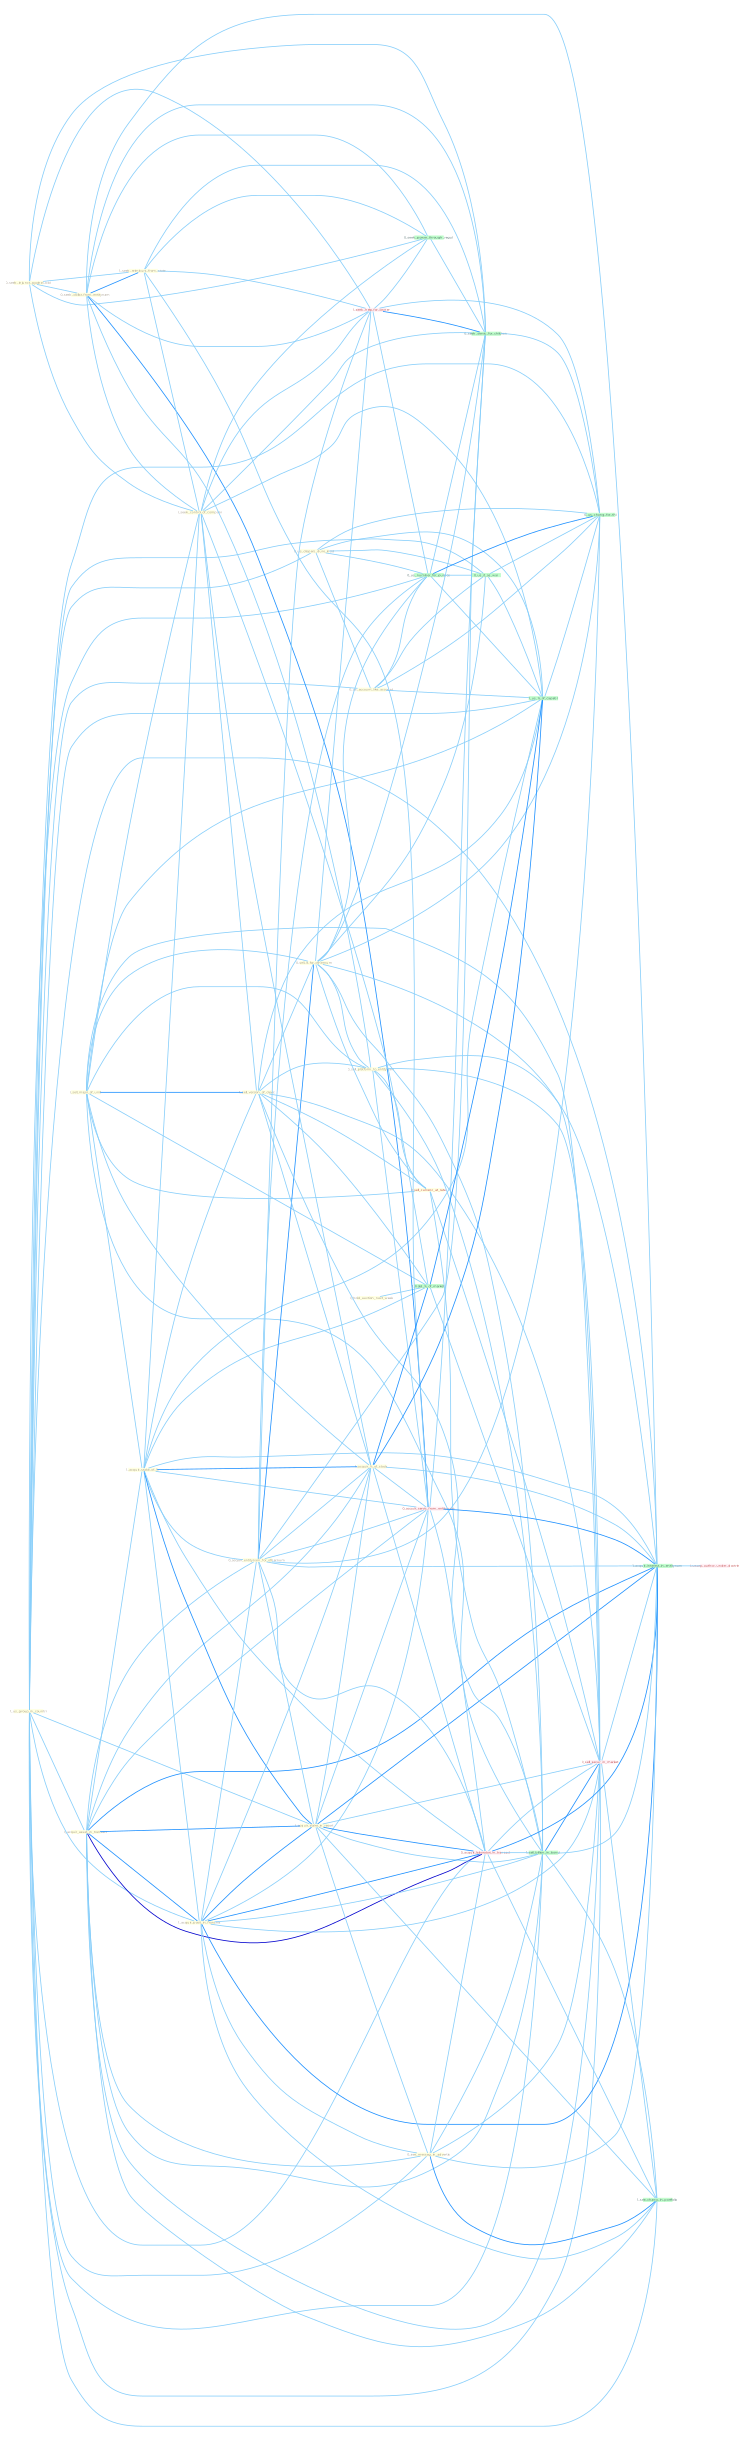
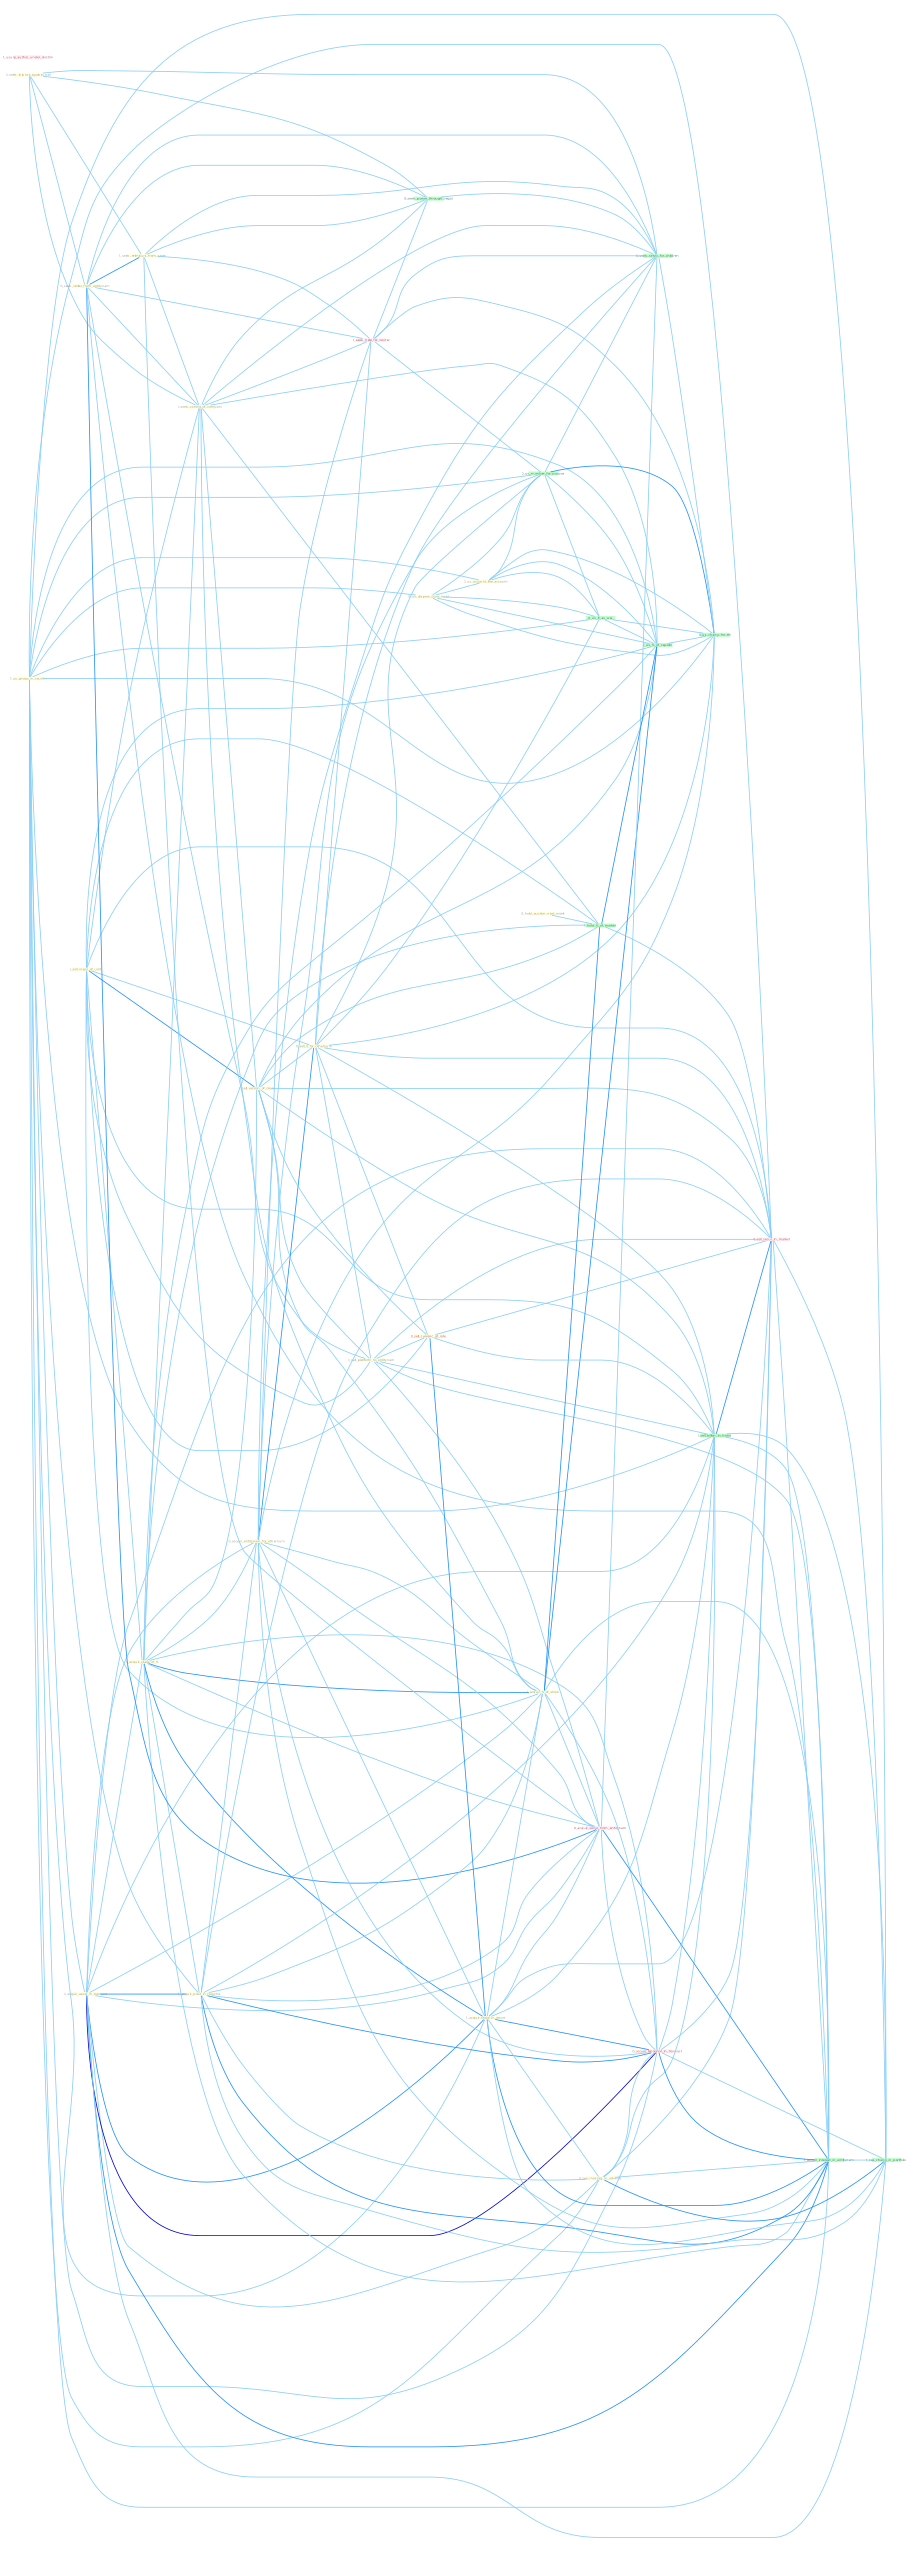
edge "0_seek_injunct_against_bid" -- "1_seek_help_for_owner": removed
edge "1_seek_help_for_owner" -- "0_seek_servic_for_children": color #1e90ff -> #87cefa
edge "1_acquir_interest_in_entitynam" -- "1_usurp_author_under_doctrin": now "1_acquir_interest_in_entitynam" -- "1_see_chang_in_portfolio"
edge "1_acquir_stake_in_resort" -- "1_acquir_posit_in_franchis": now "1_acquir_stake_in_resort" -- "0_sell_currenc_at_rate"
